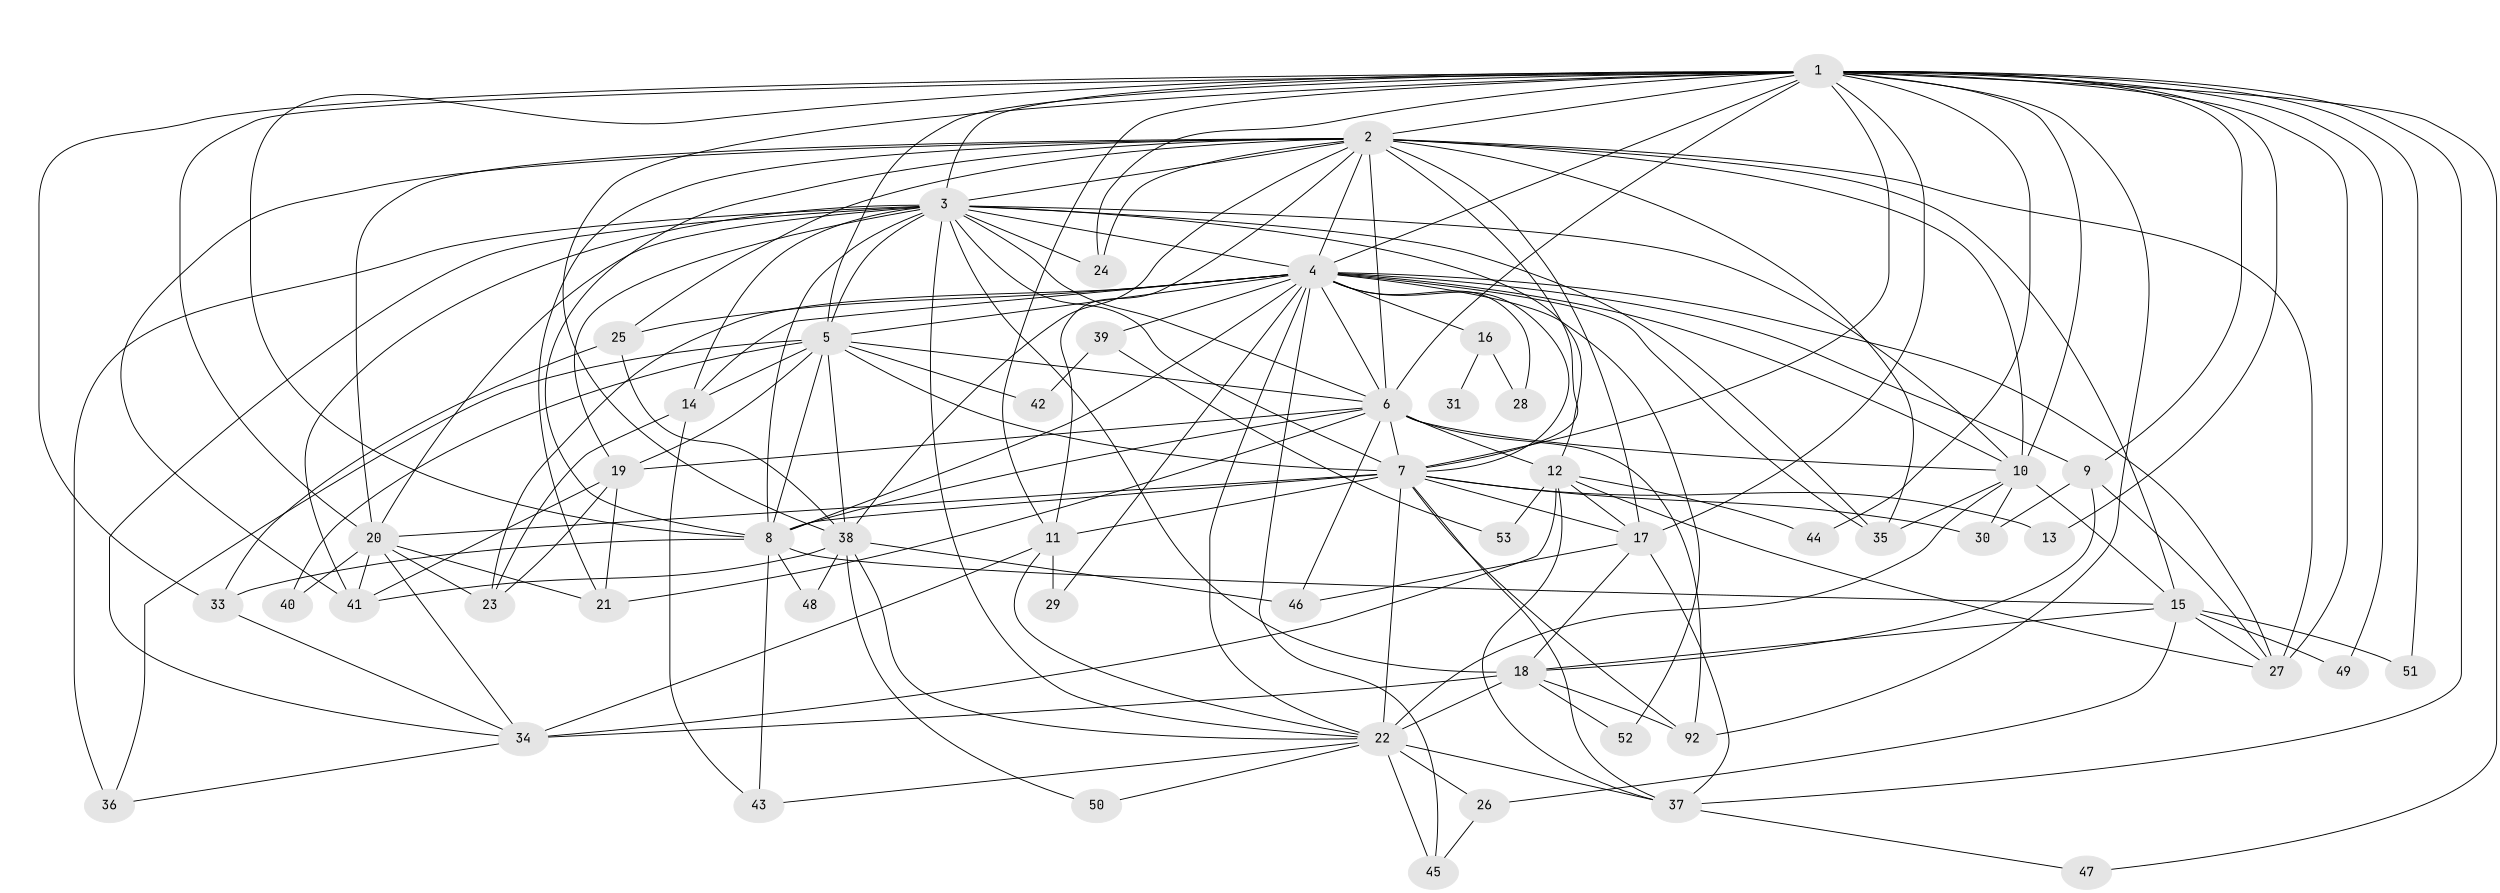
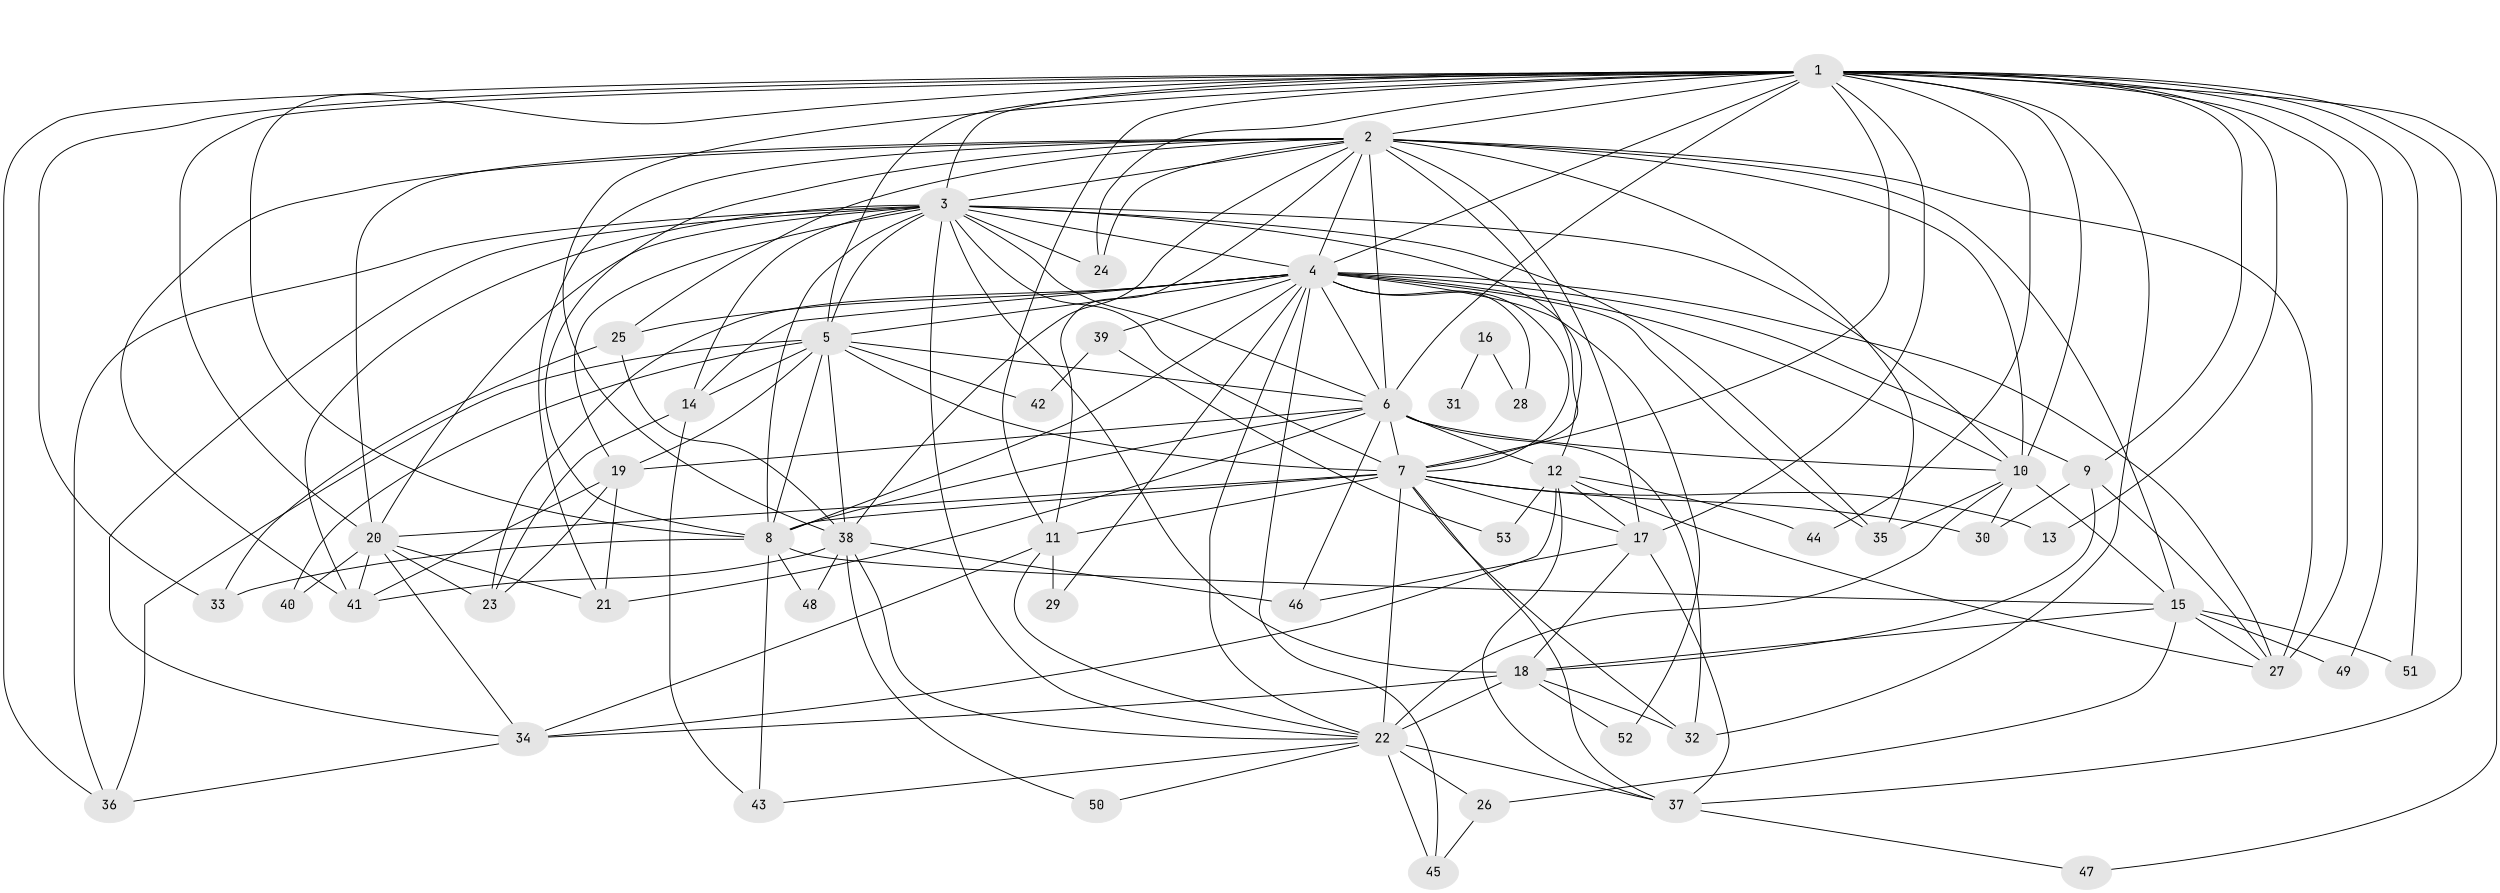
edge "1" -- "36": added
edge "4" -- "16": removed
edge "33" -- "34": removed
node "92": label "92" -> "32"
